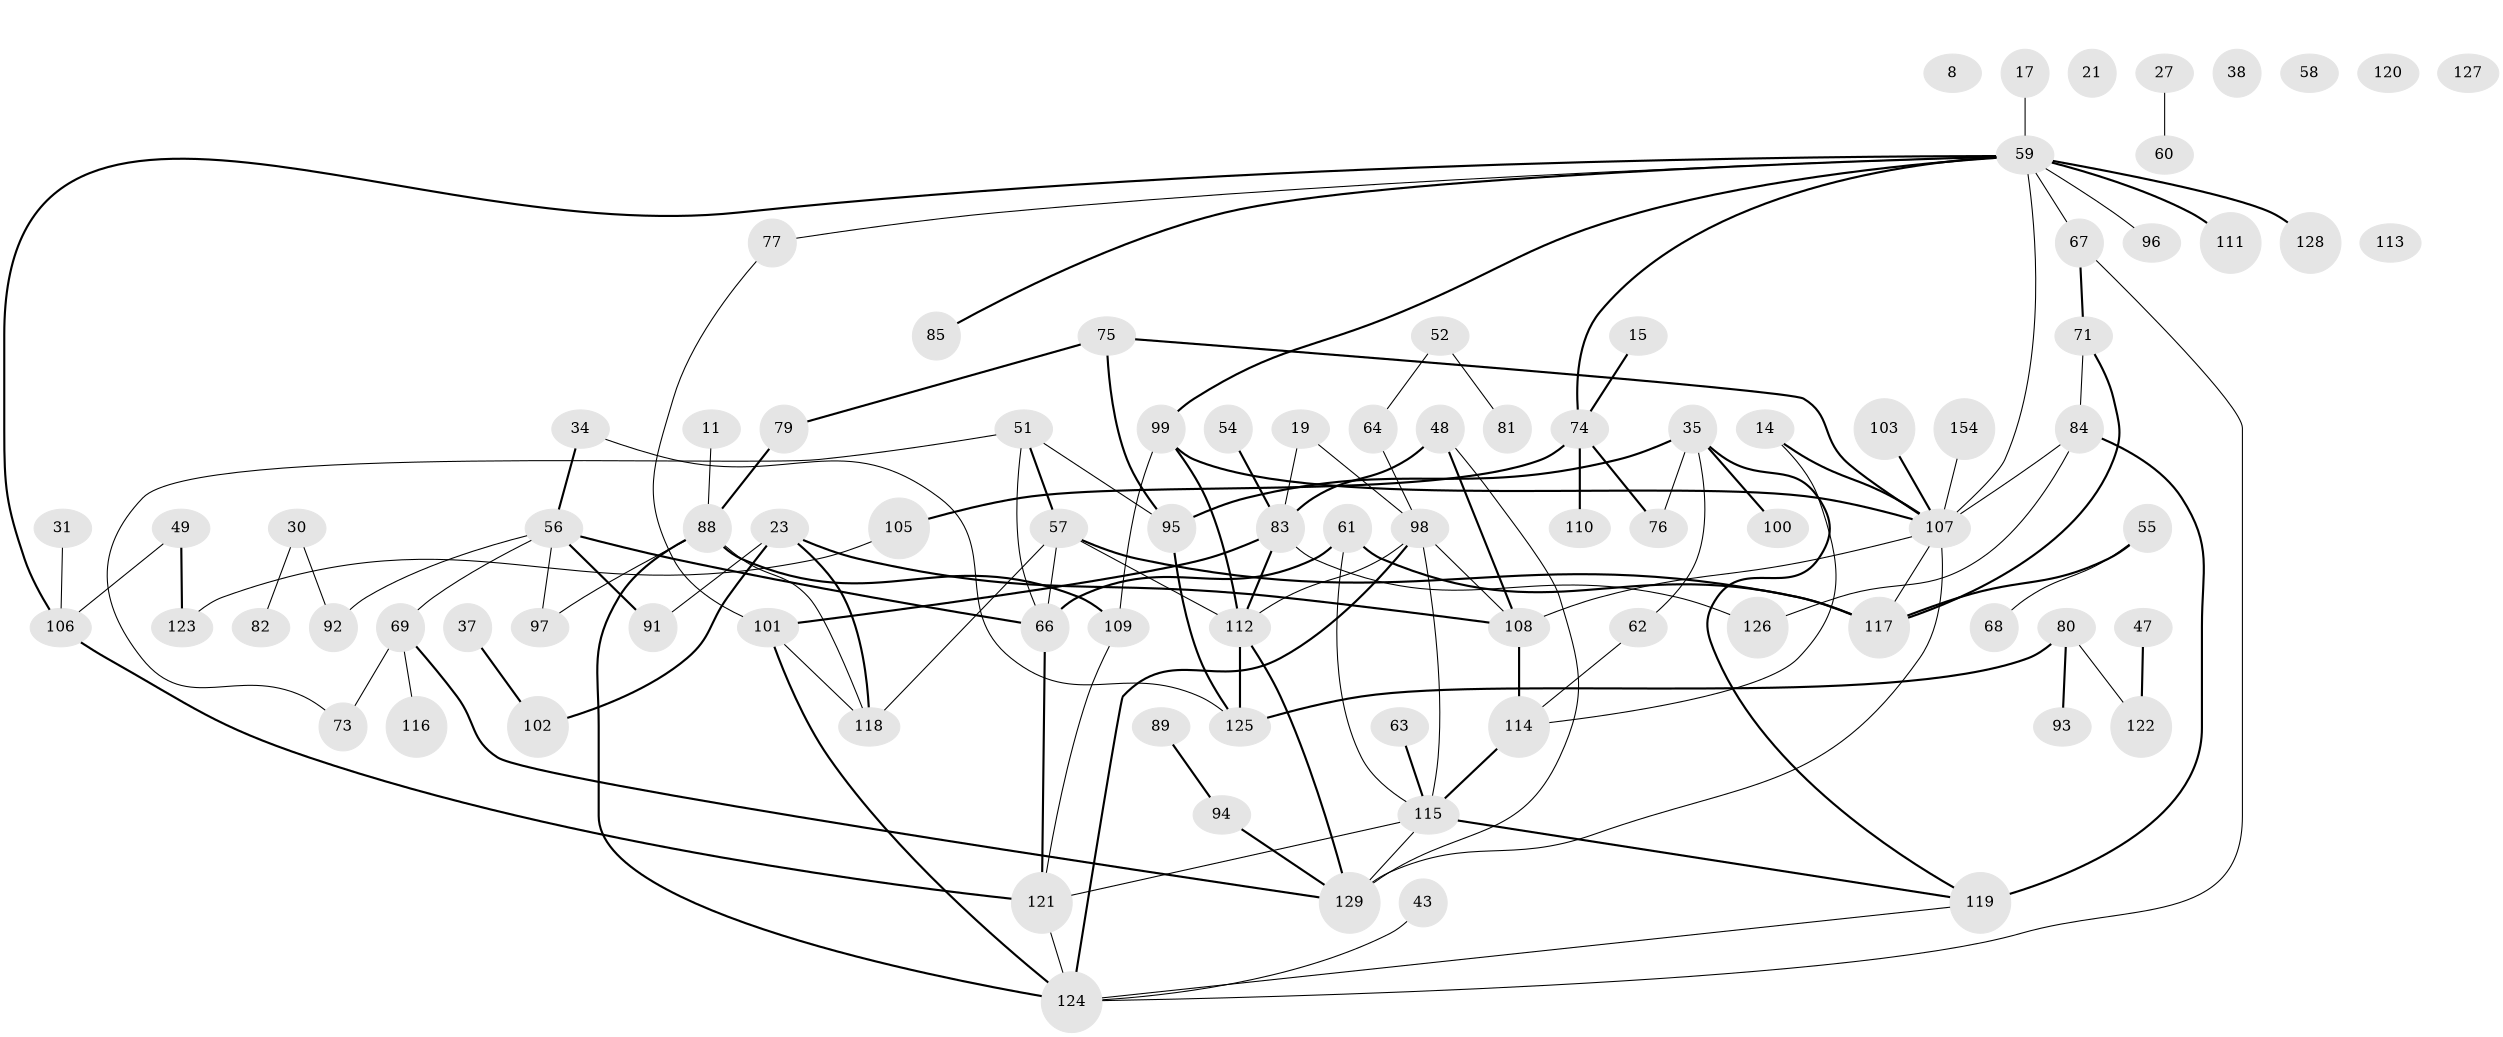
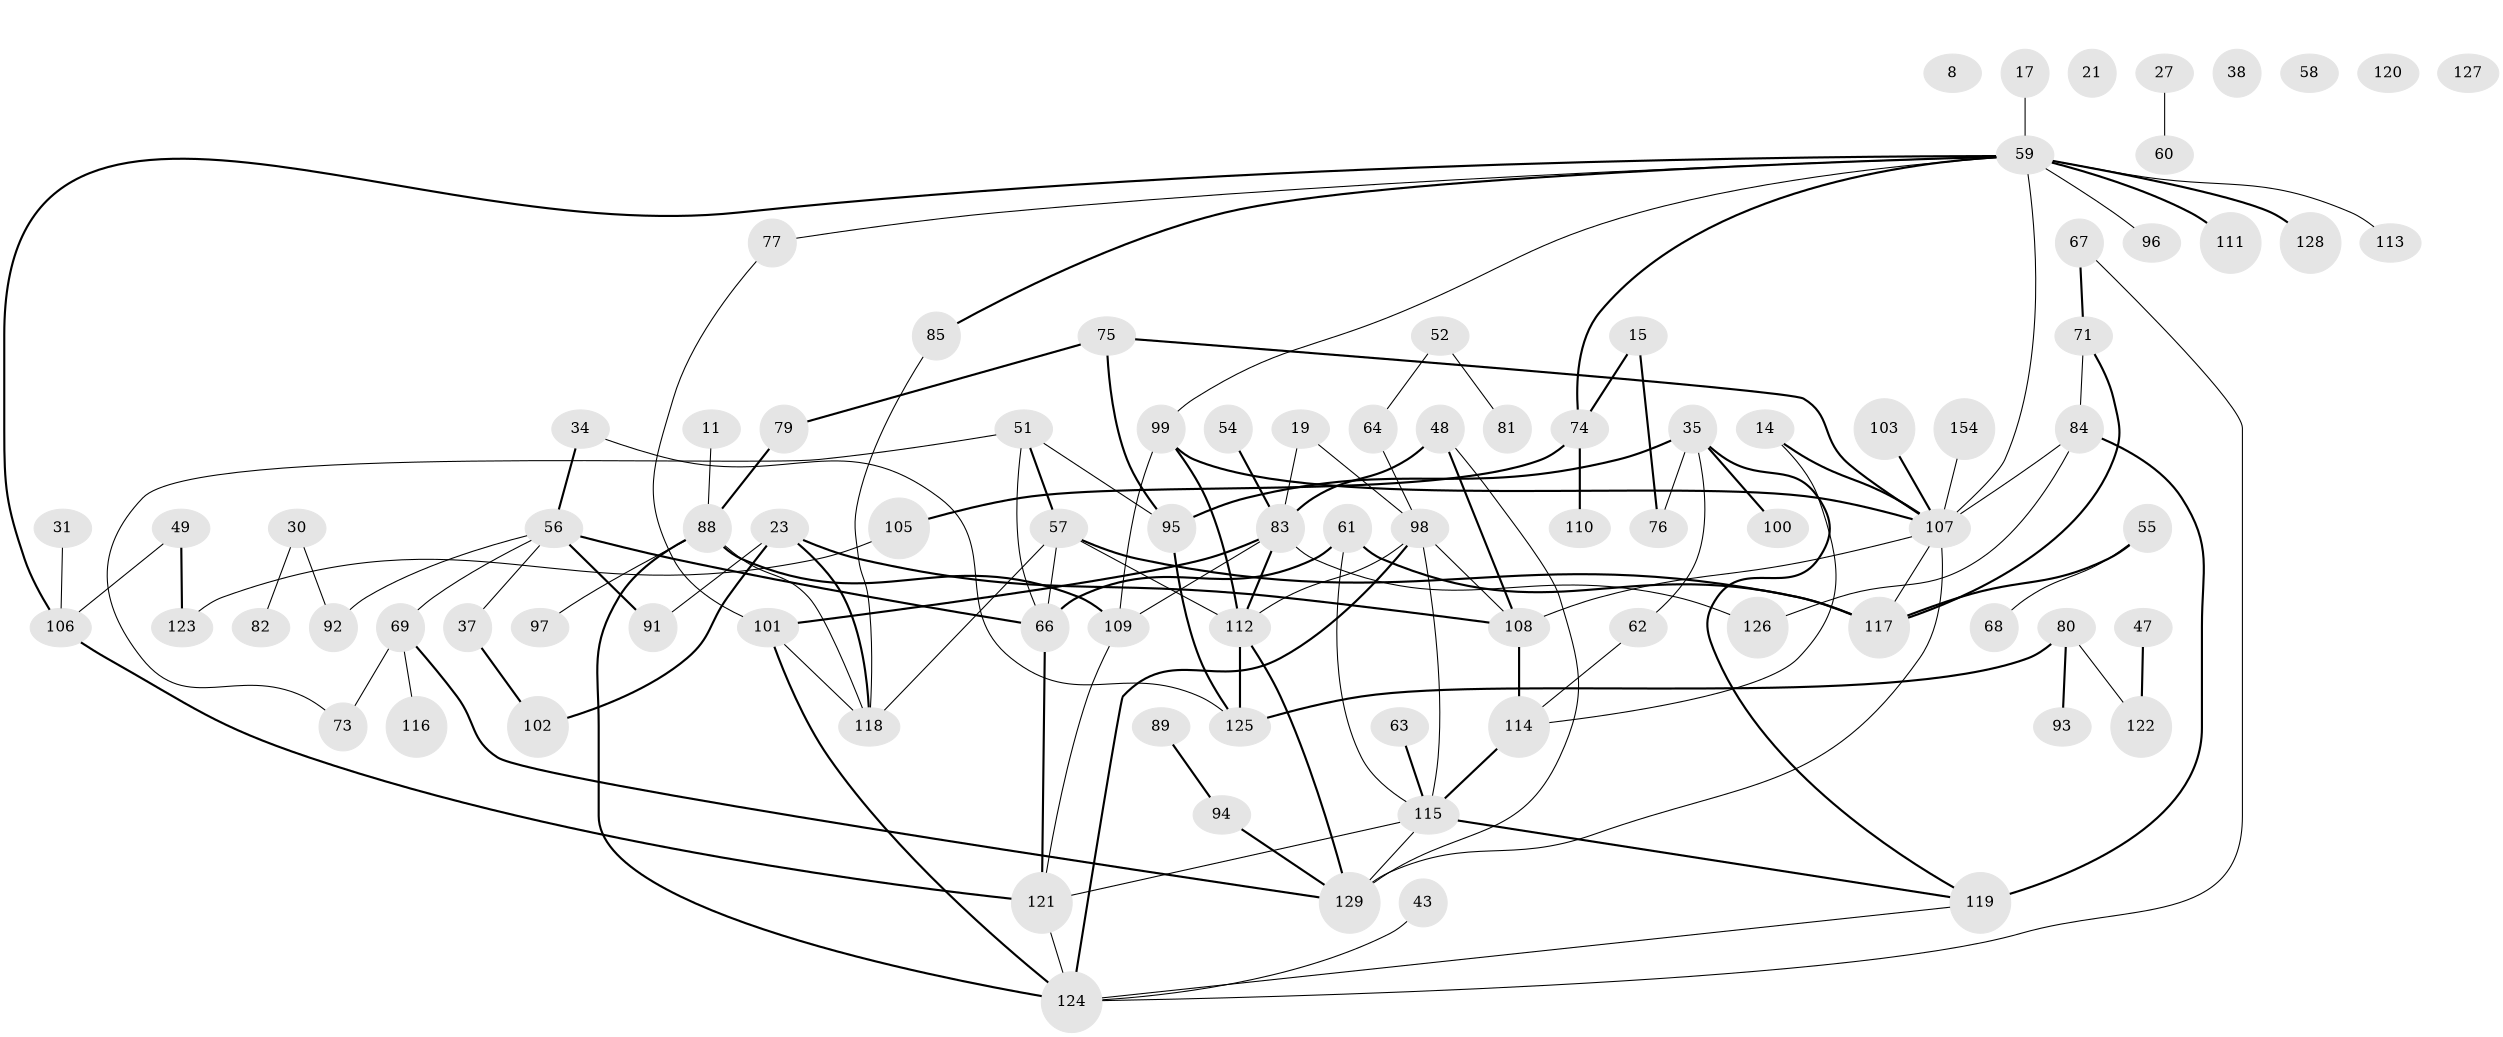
edge "59" -- "67": now "59" -- "113"
edge "59" -- "99": style bold -> solid
edge "74" -- "76": now "15" -- "76"
edge "85" -- "118": added
edge "83" -- "109": added
edge "56" -- "97": now "56" -- "37"
